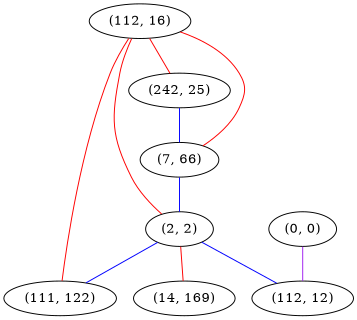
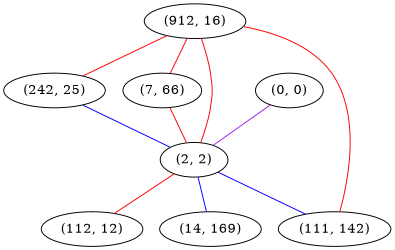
node "(112, 16)": label "(112, 16)" -> "(912, 16)"
edge "(242, 25)" -- "(7, 66)": now "(242, 25)" -- "(2, 2)"
edge "(7, 66)" -- "(2, 2)": color blue -> red
edge "(2, 2)" -- "(112, 12)": color blue -> red
edge "(2, 2)" -- "(14, 169)": color red -> blue
edge "(0, 0)" -- "(112, 12)": now "(0, 0)" -- "(2, 2)"
node "(111, 122)": label "(111, 122)" -> "(111, 142)"
